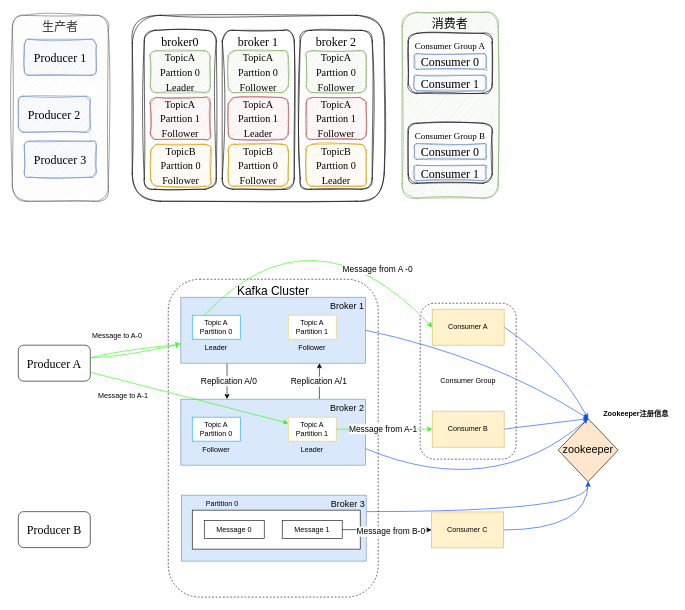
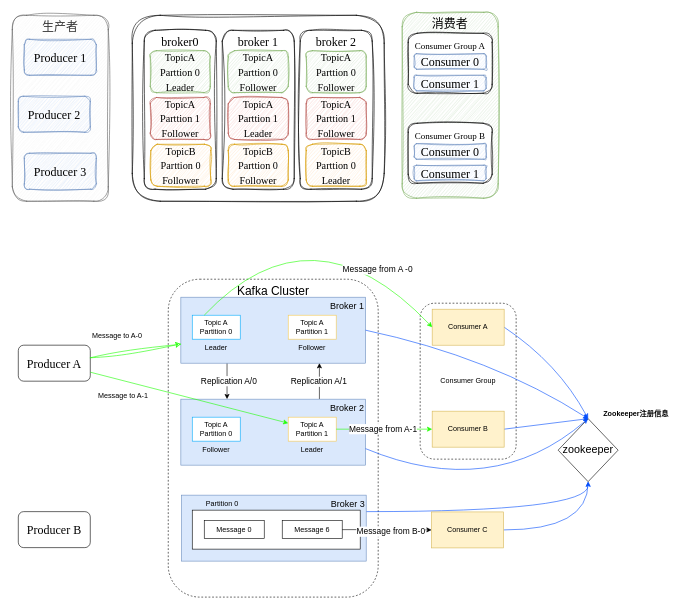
node "Producer 3": moved (60, 159) -> (60, 171)
node "zookeeper": fillcolor #ffe6cc -> #ffffff
node "Message 1": label "Message 1" -> "Message 6"
